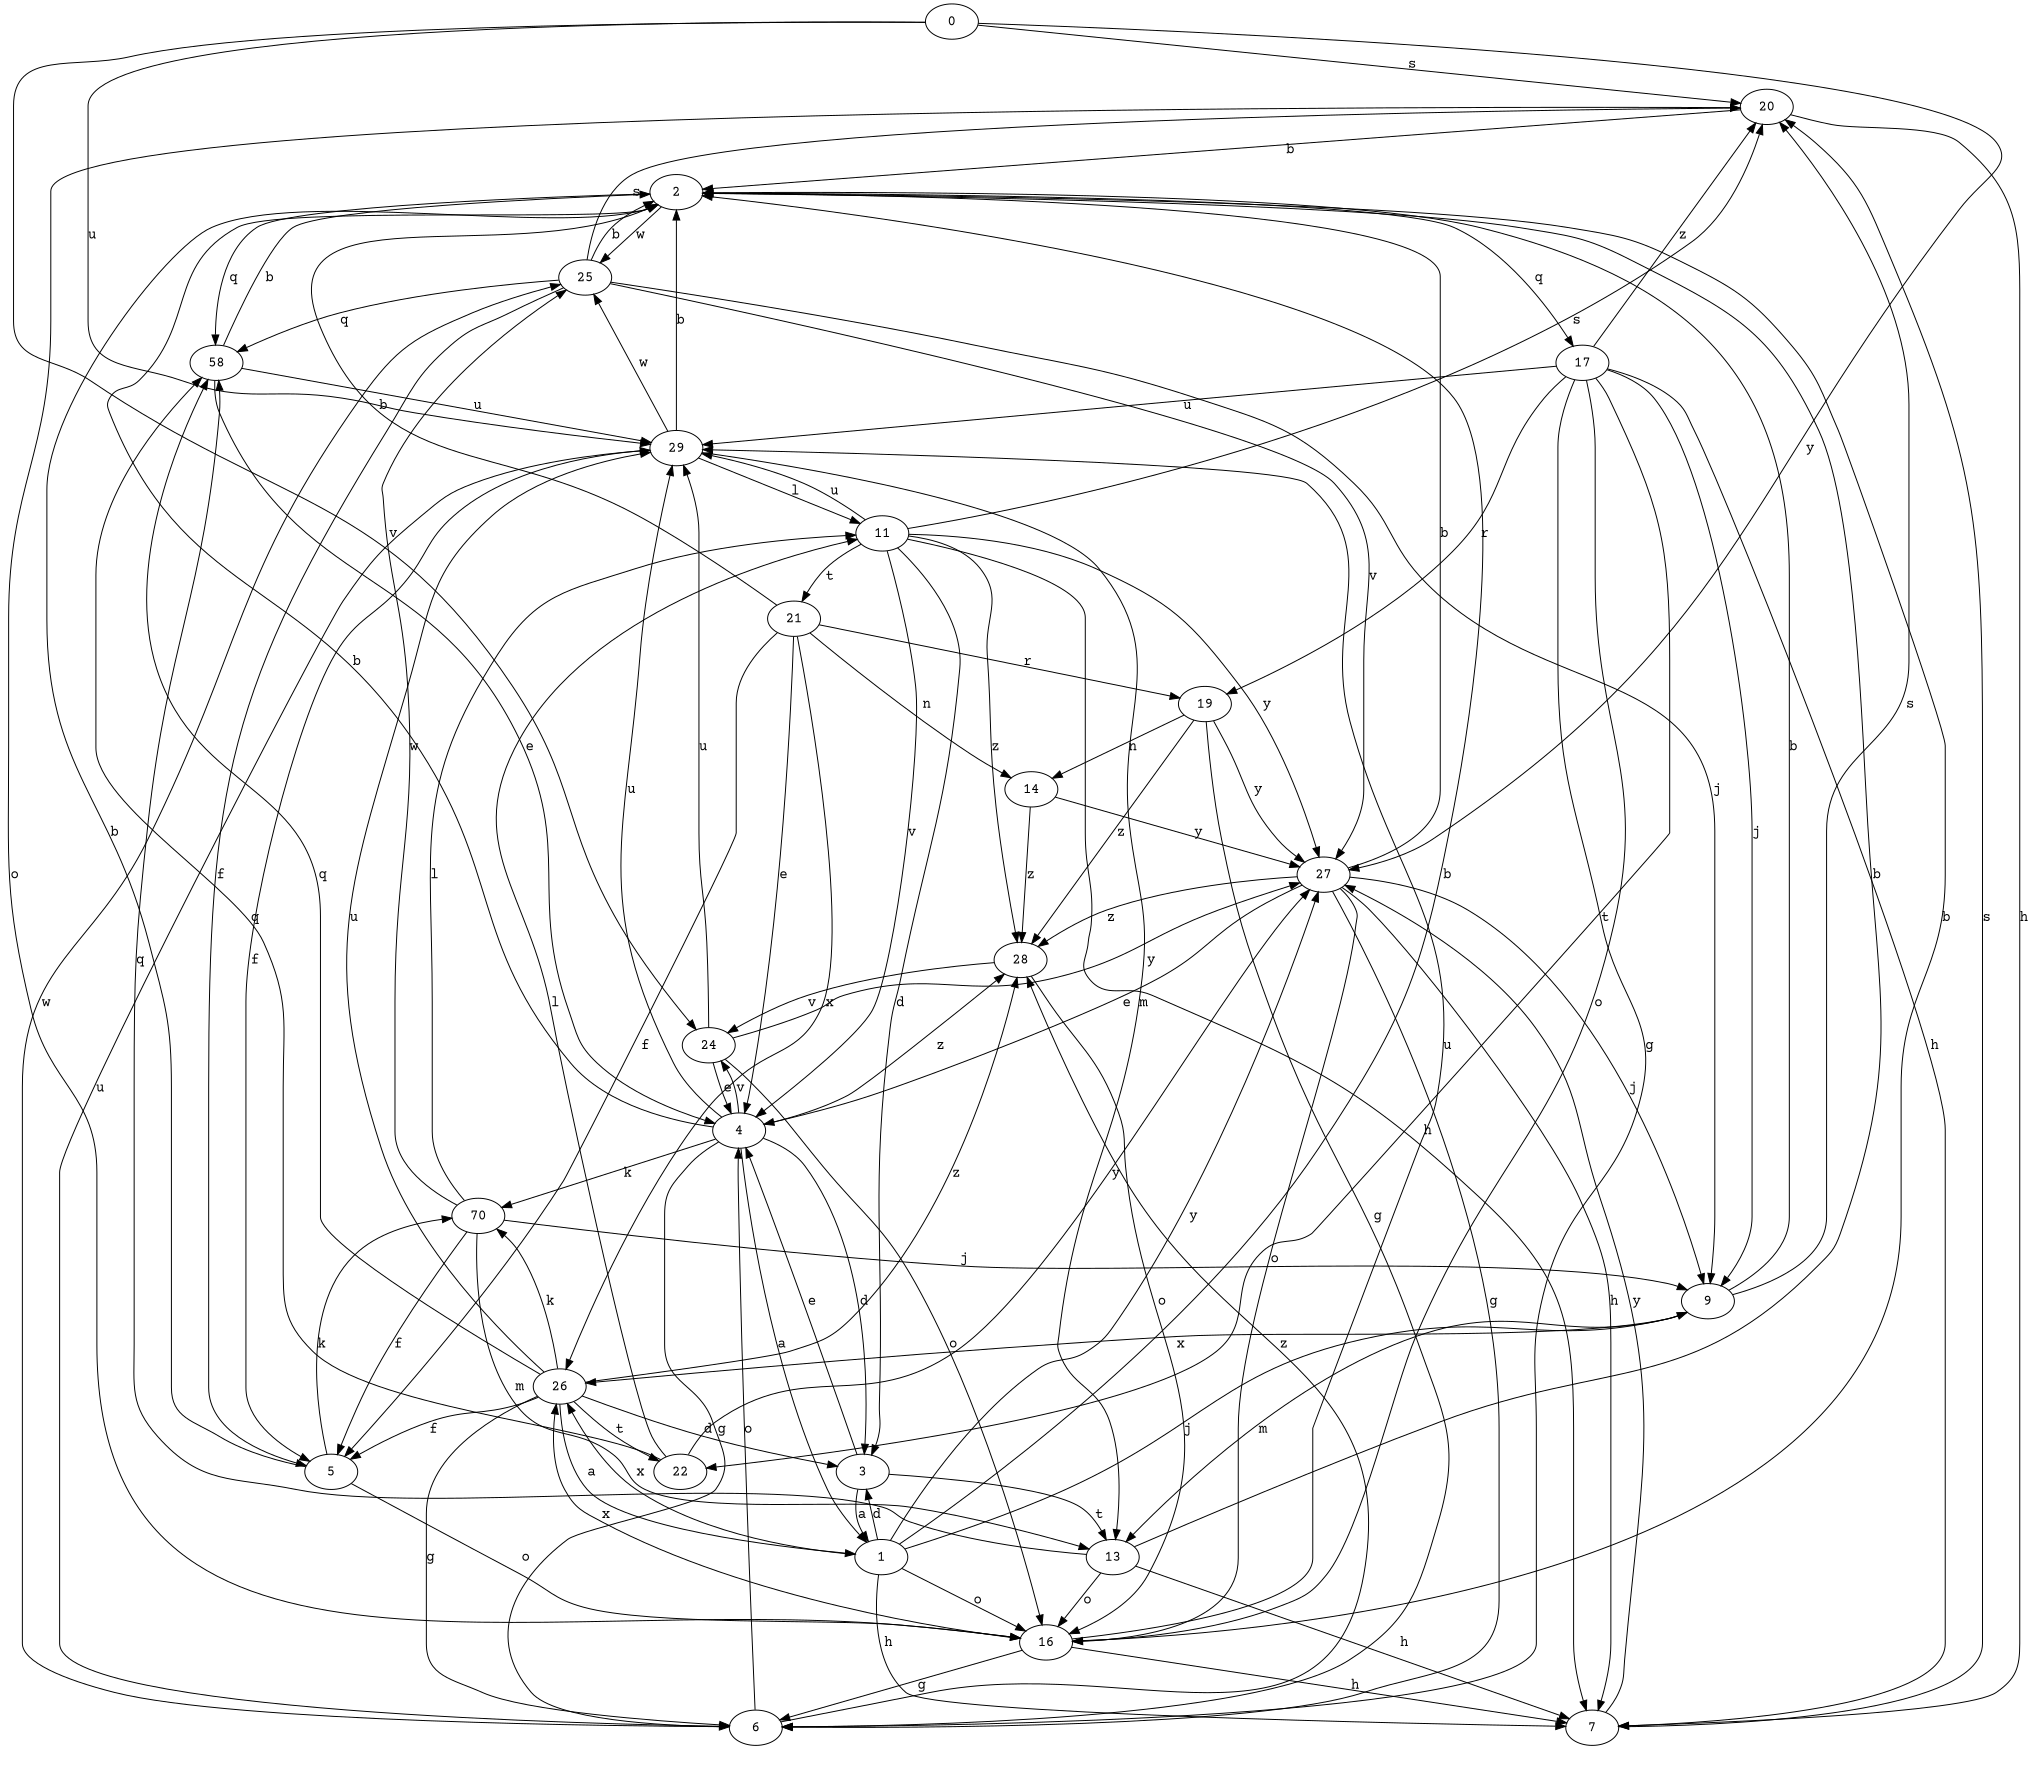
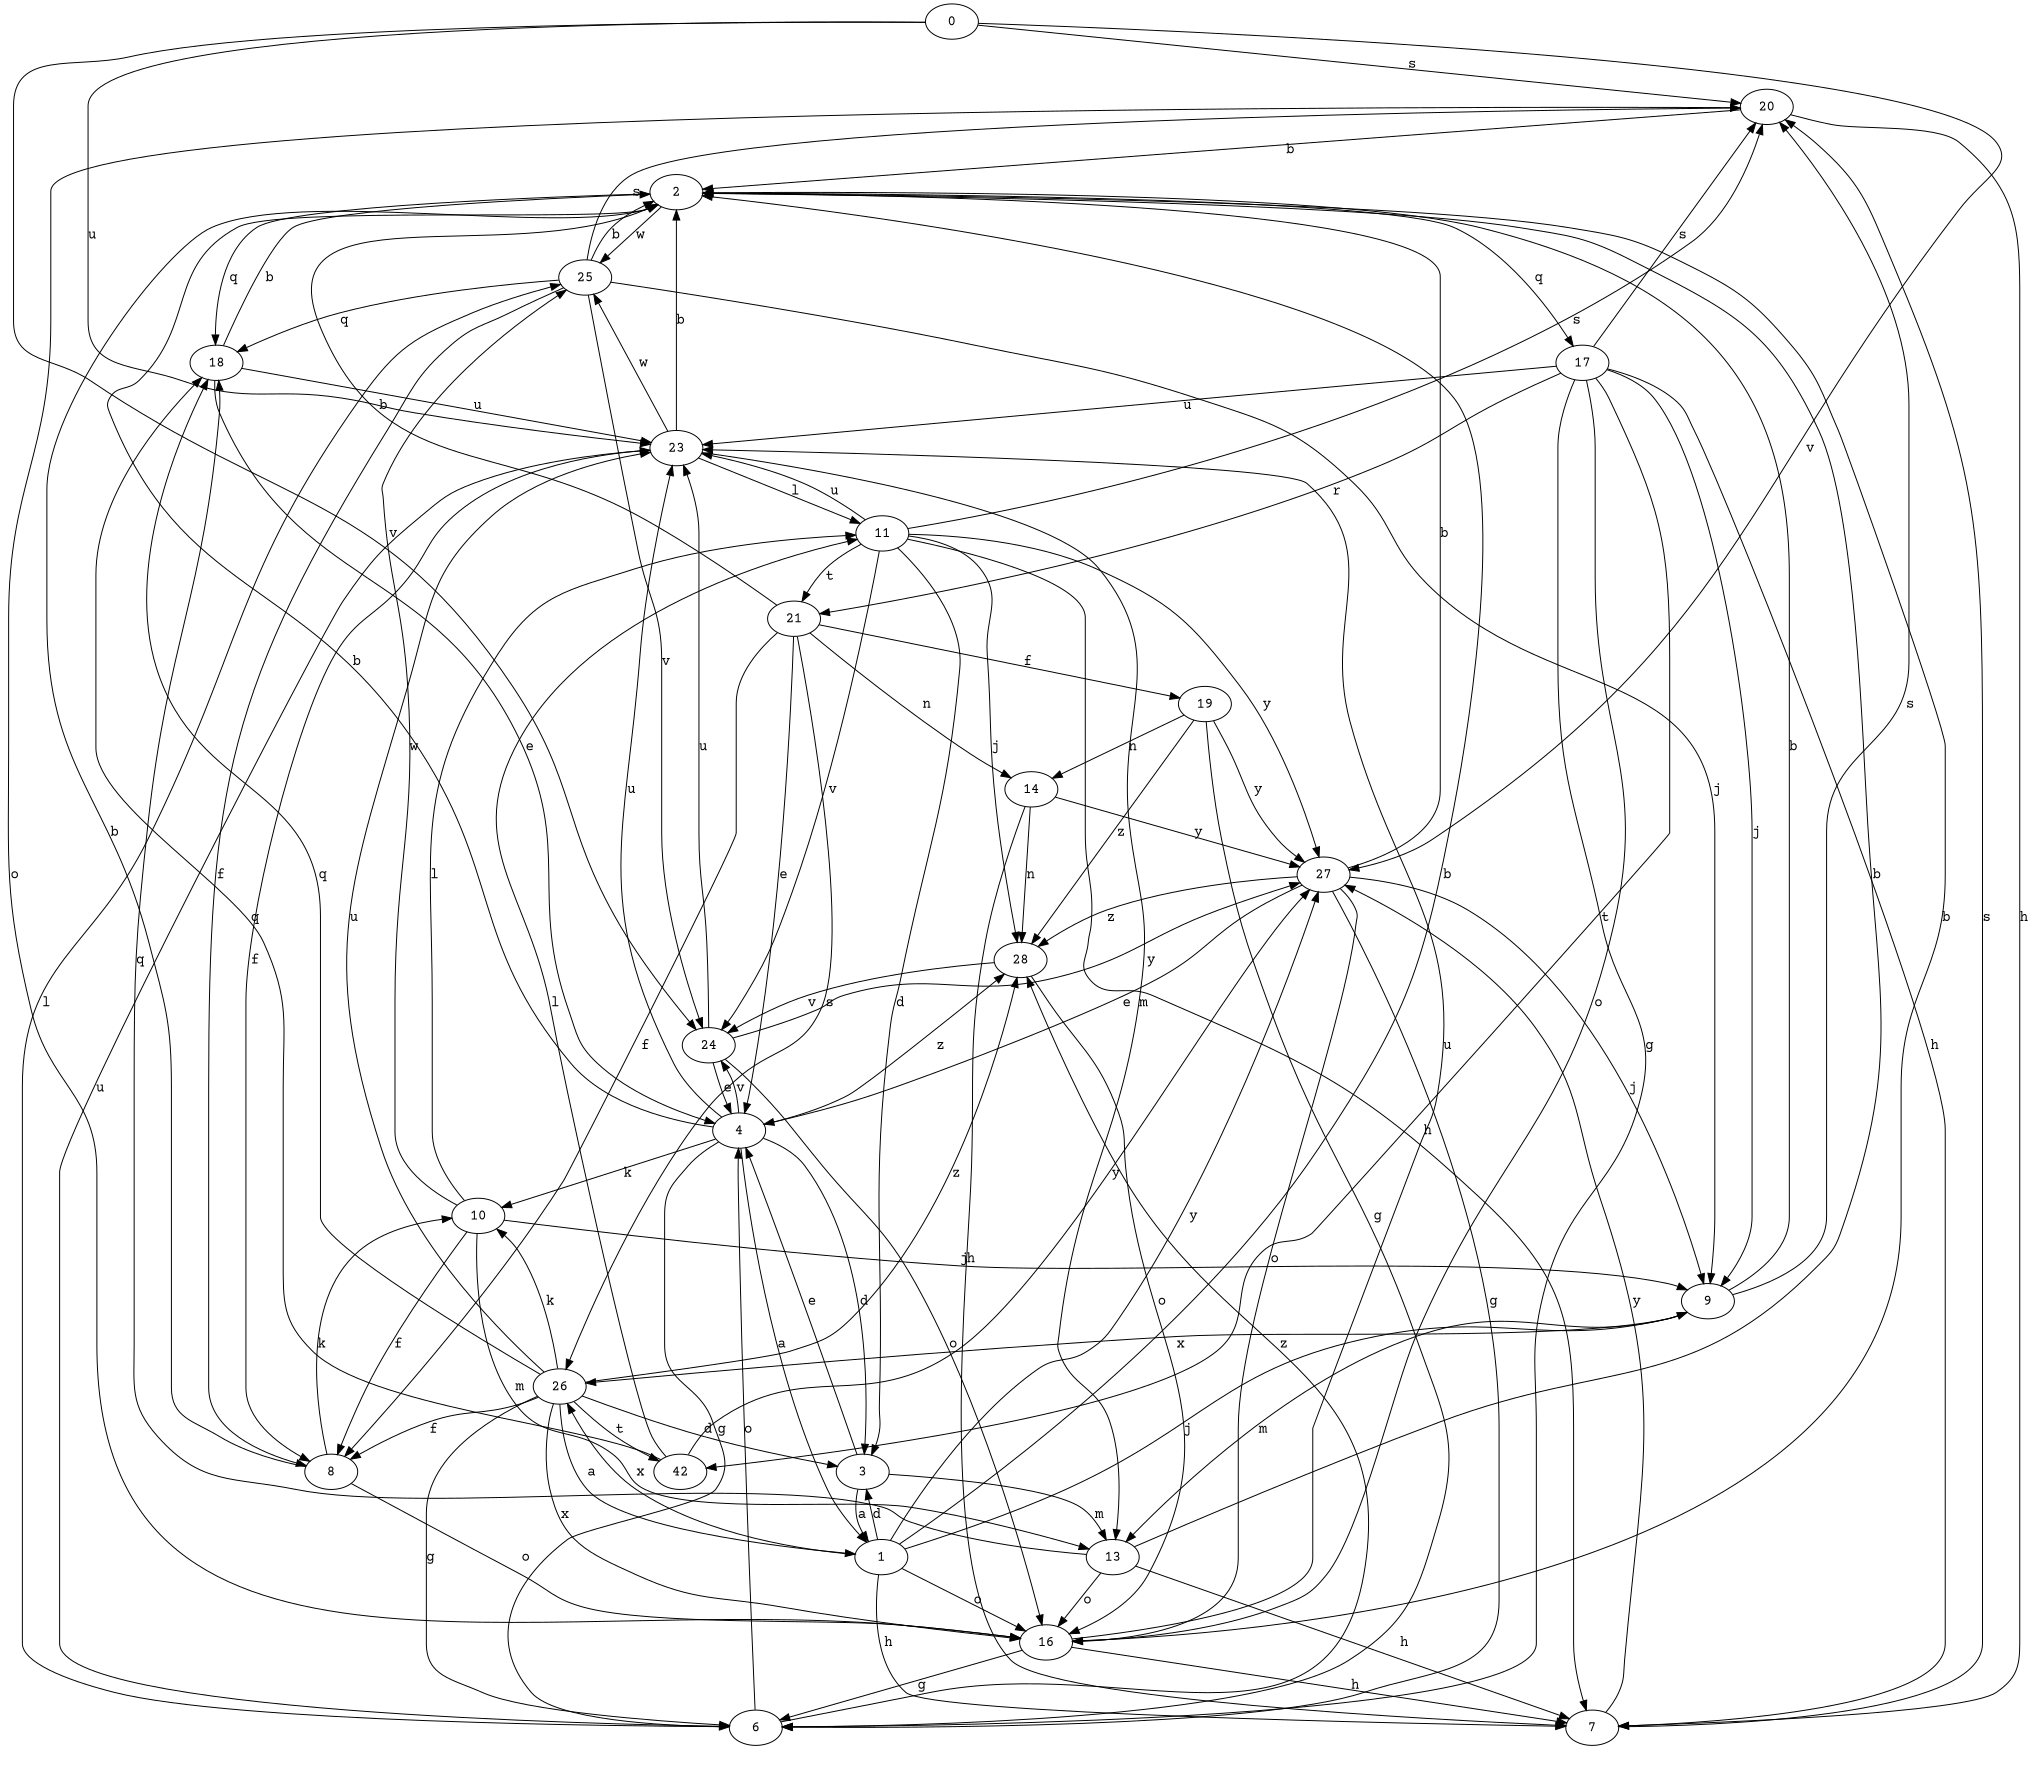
edge "17" -> "20": label "z" -> "s"
node "58": label "58" -> "18"
edge "25" -> "27": now "25" -> "24"
node "29": label "29" -> "23"
edge "0" -> "27": label "y" -> "v"
edge "17" -> "19": now "17" -> "21"
edge "21" -> "19": label "r" -> "f"
edge "11" -> "28": label "z" -> "j"
edge "11" -> "4": now "11" -> "24"
edge "14" -> "28": label "z" -> "n"
edge "6" -> "25": label "w" -> "l"
edge "21" -> "26": label "x" -> "s"
node "70": label "70" -> "10"
edge "27" -> "7": now "14" -> "7"
node "5": label "5" -> "8"
node "22": label "22" -> "42"
edge "3" -> "13": label "t" -> "m"
edge "16" -> "26": reversed
